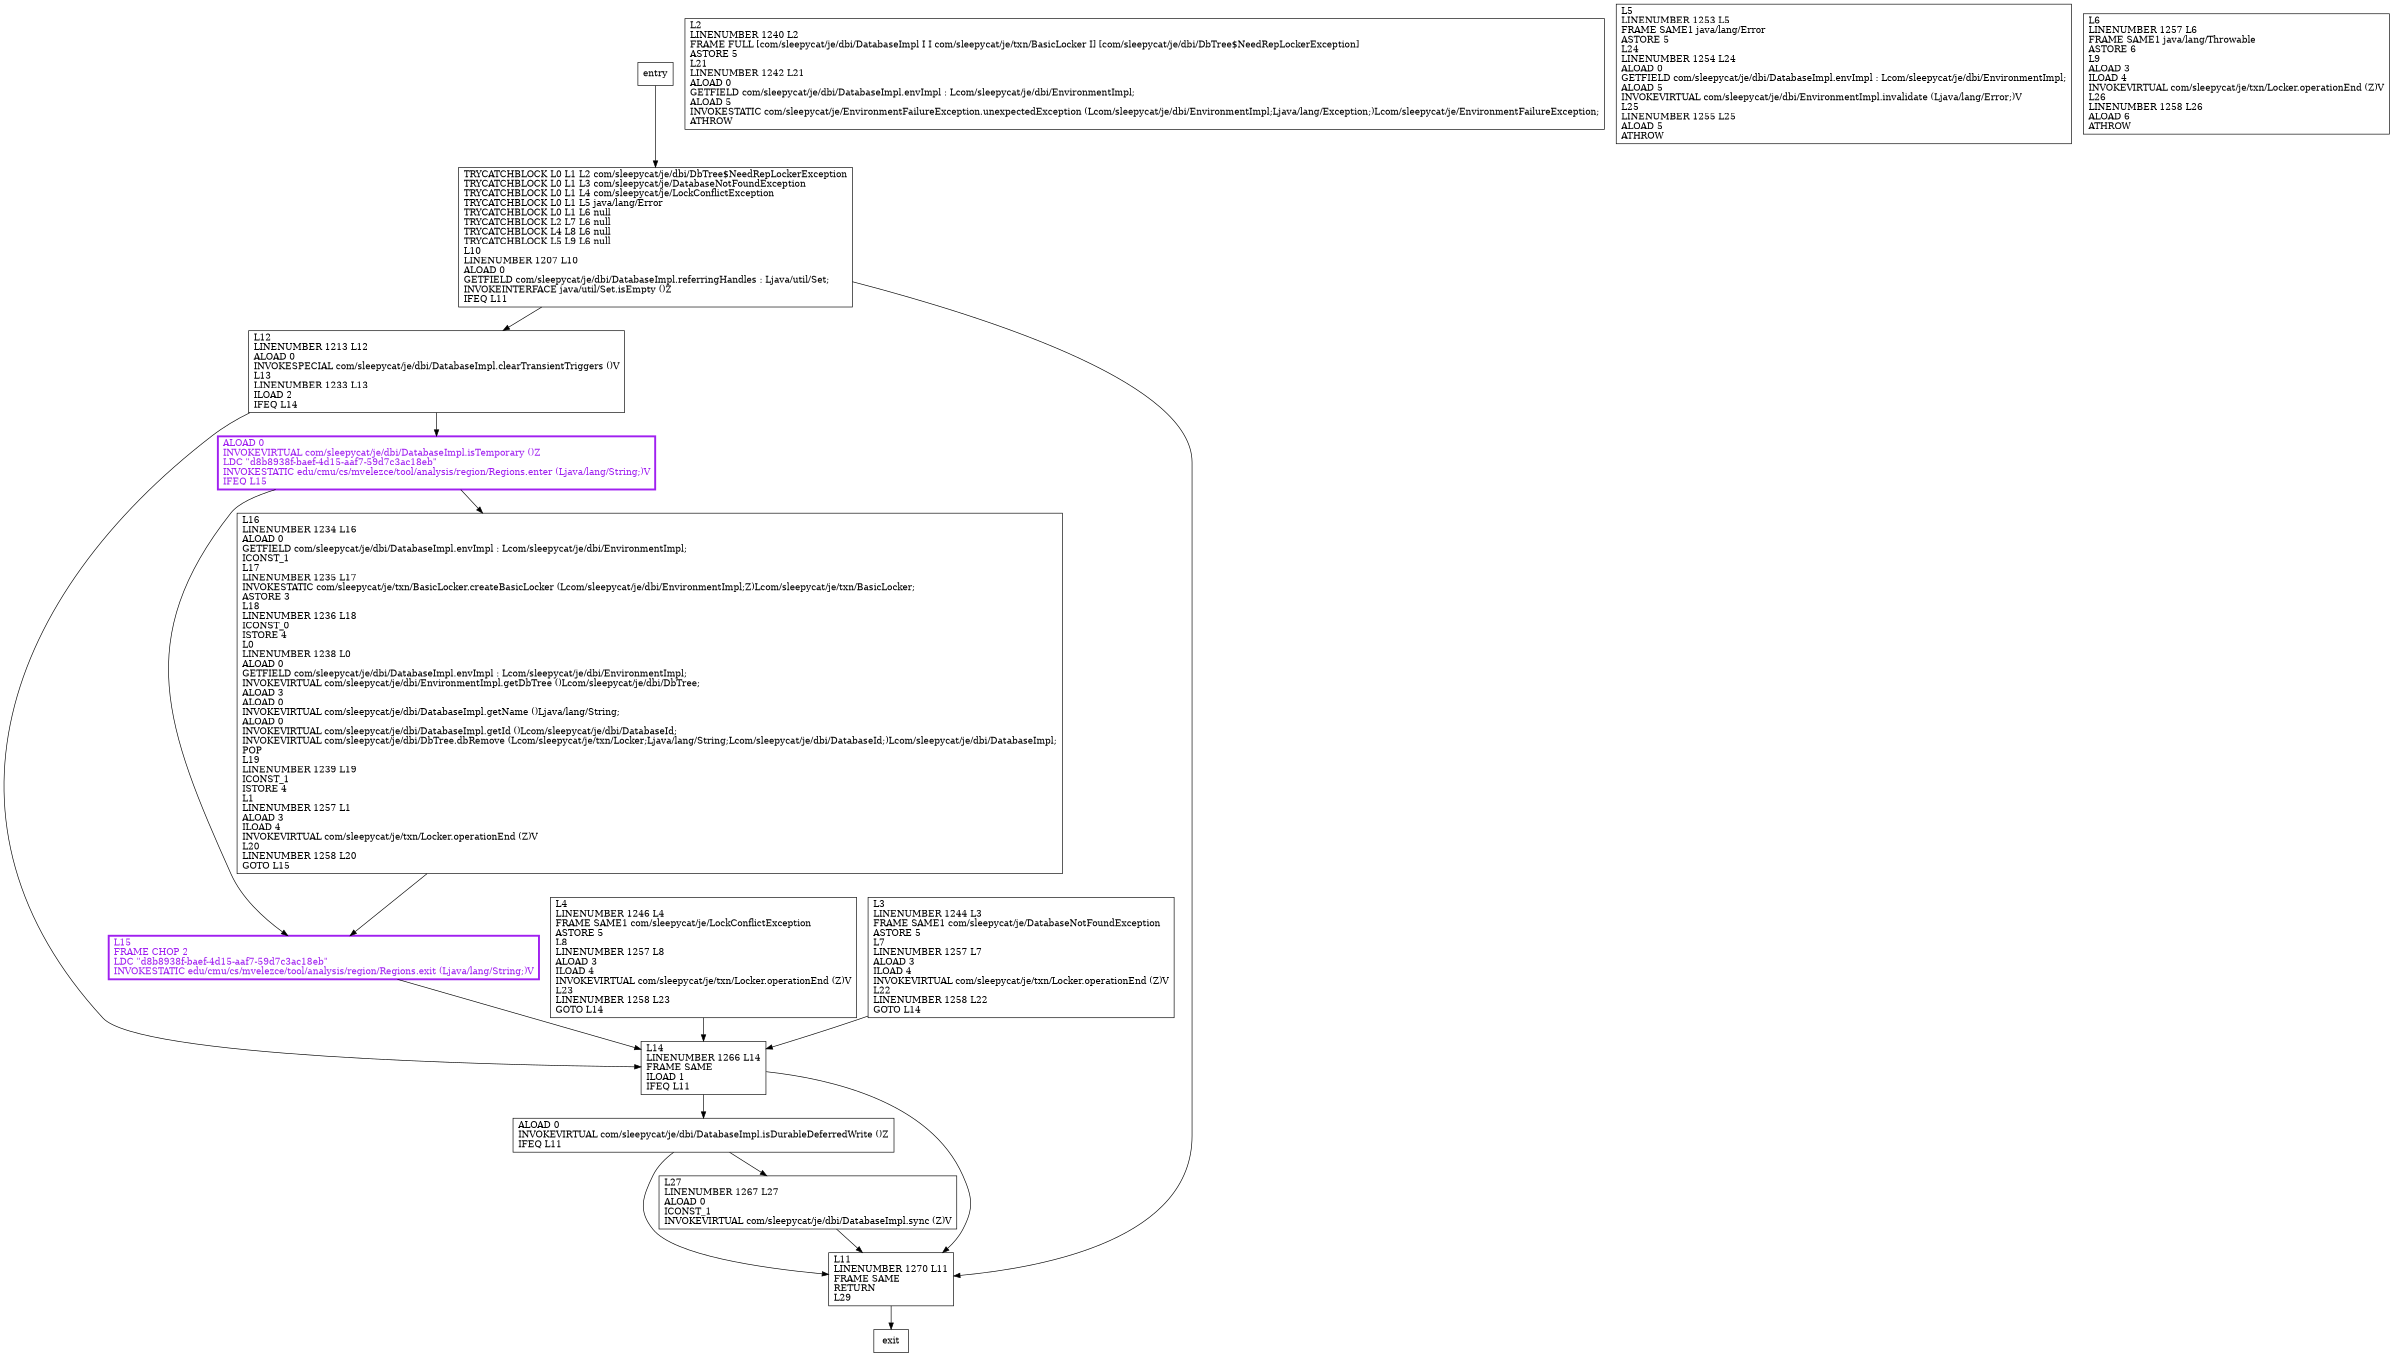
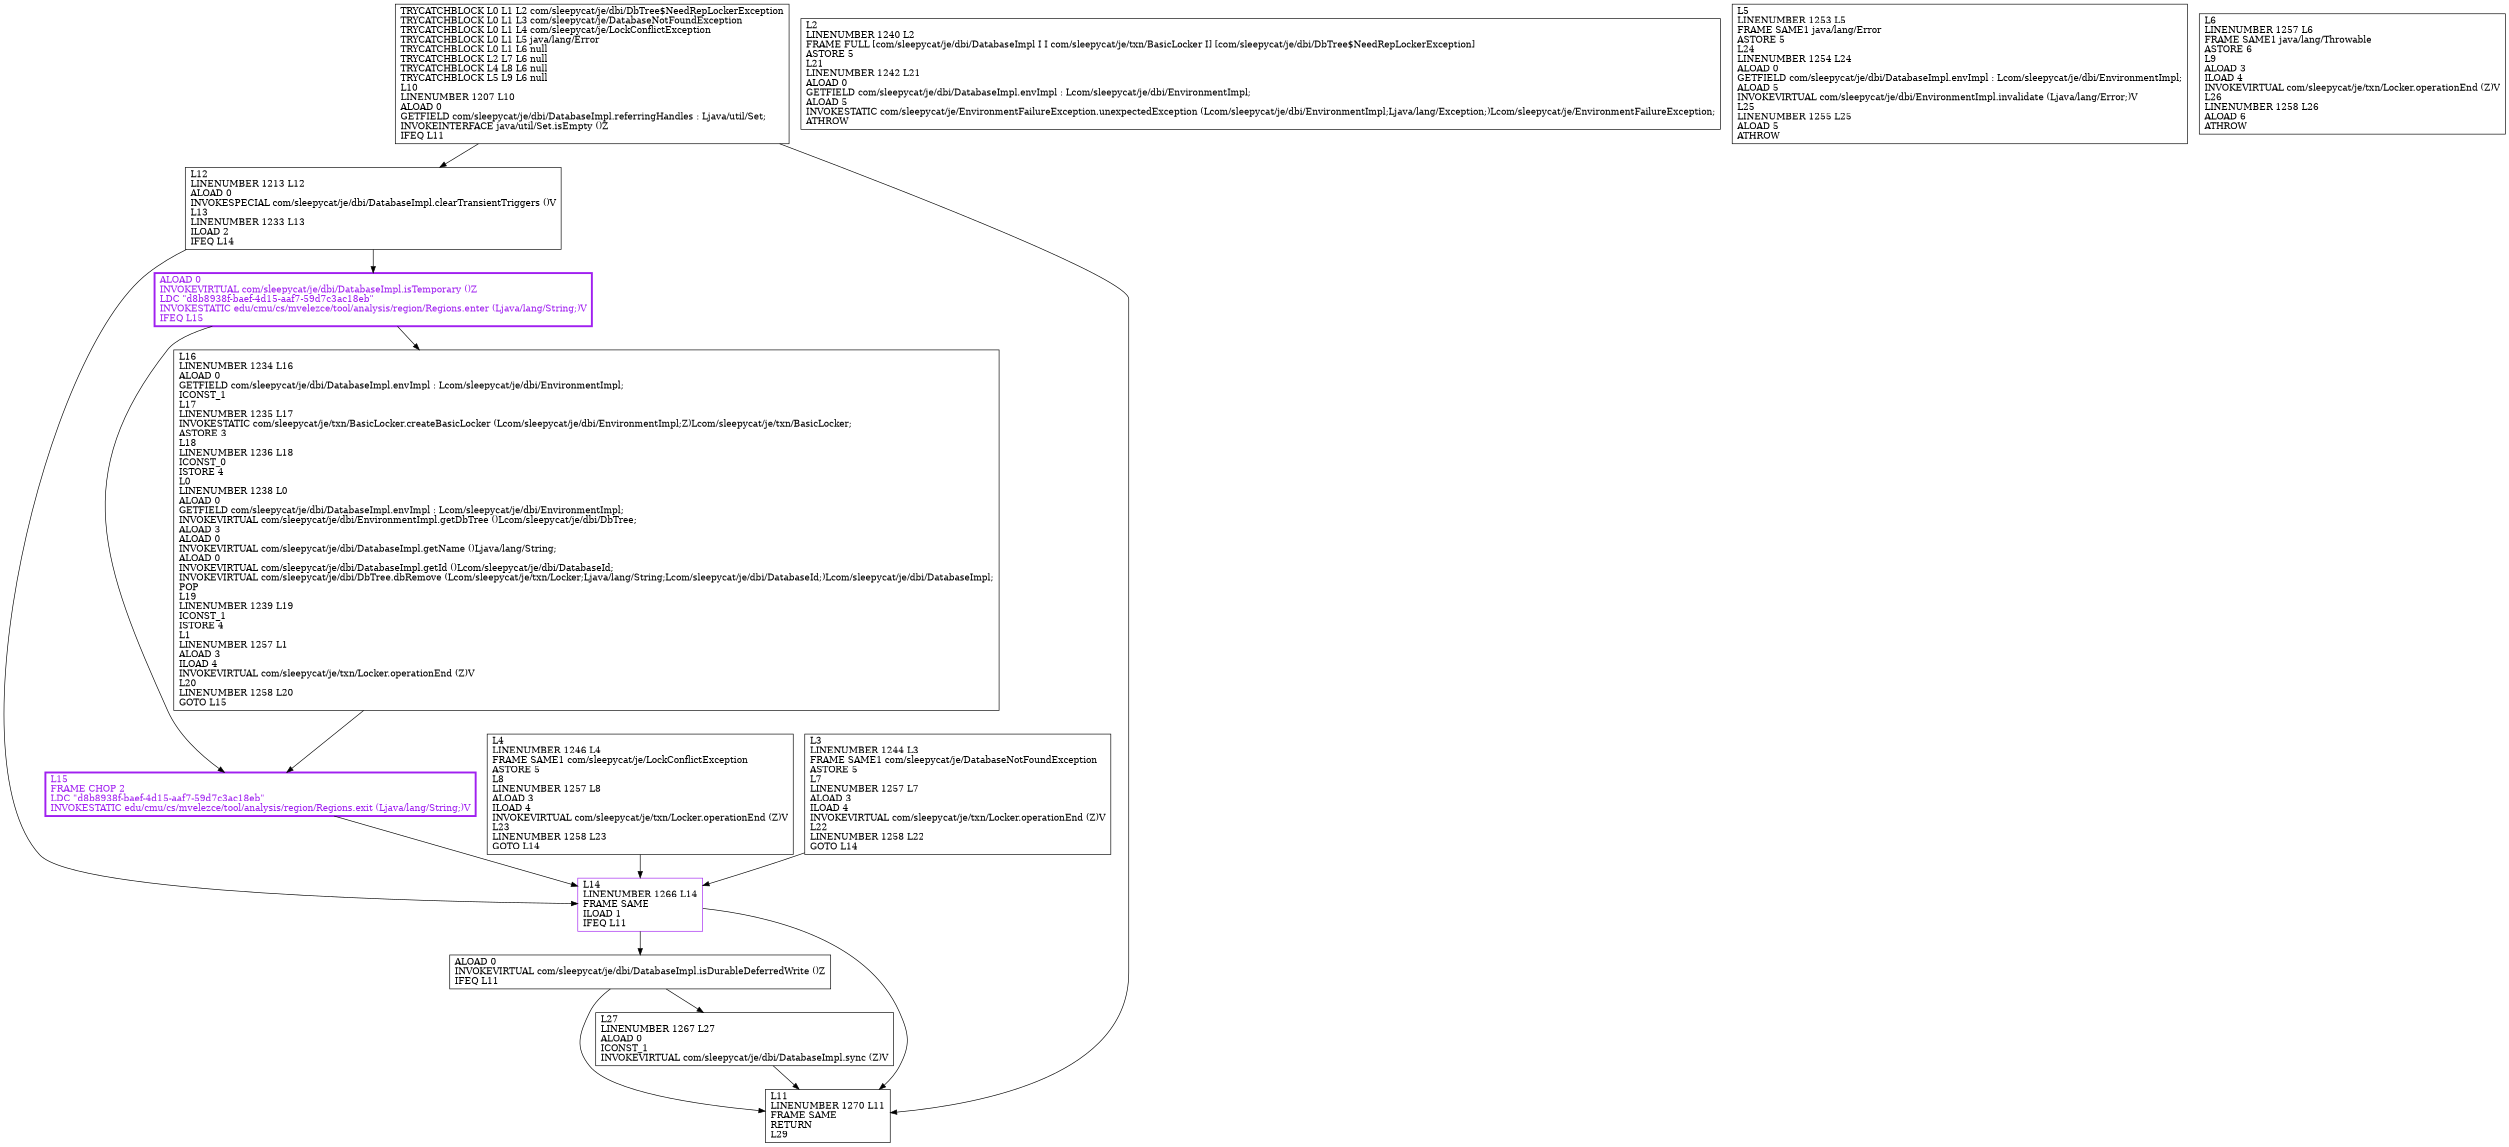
node "entry": removed
node "L14 LINENUMBER 1266 L14 FRAME SAME ILOAD 1 IFEQ L11": color black -> purple
node "exit": removed
